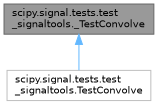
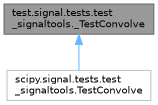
node "scipy.signal.tests.test _signaltools._TestConvolve": label "scipy.signal.tests.test _signaltools._TestConvolve" -> "test.signal.tests.test _signaltools._TestConvolve"
